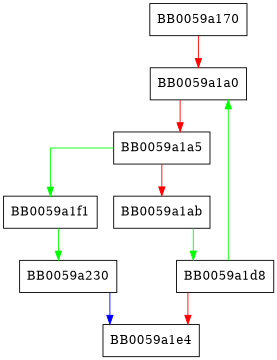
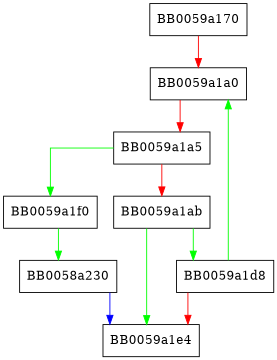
node "BB0059a1f1": label "BB0059a1f1" -> "BB0059a1f0"
edge "BB0059a1ab" -> "BB0059a1e4": added
node "BB0059a230": label "BB0059a230" -> "BB0058a230"
